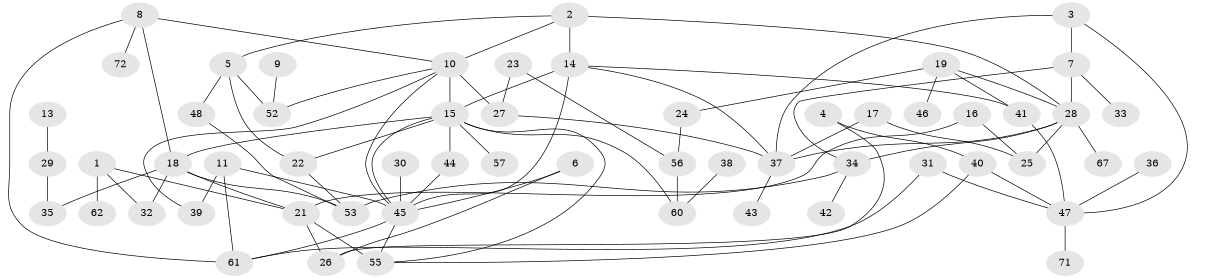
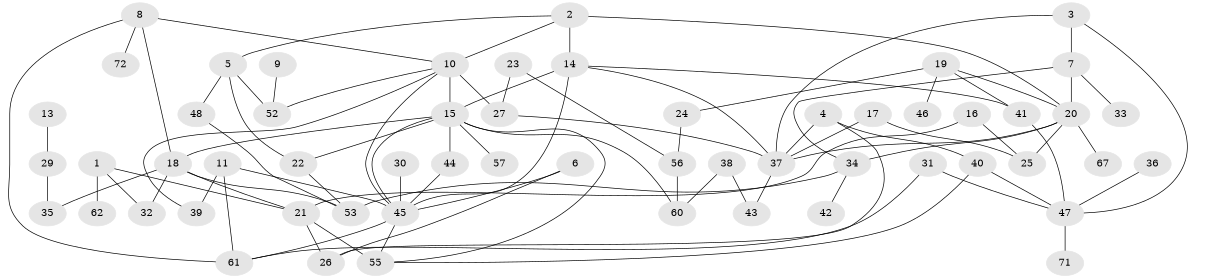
node "28": label "28" -> "20"
edge "4" -- "37": added
edge "38" -- "43": added
